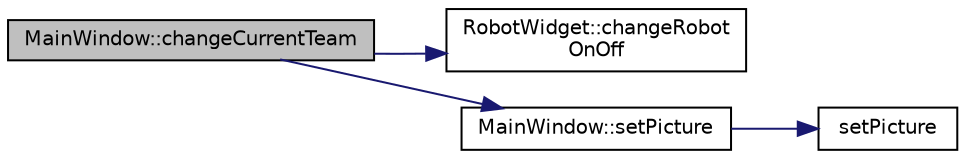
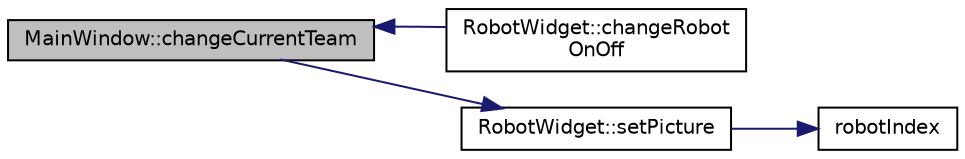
edge "MainWindow::changeCurrentTeam" -> "RobotWidget::changeRobot OnOff": reversed
node "MainWindow::setPicture": label "MainWindow::setPicture" -> "RobotWidget::setPicture"
node "setPicture": label "setPicture" -> "robotIndex"
